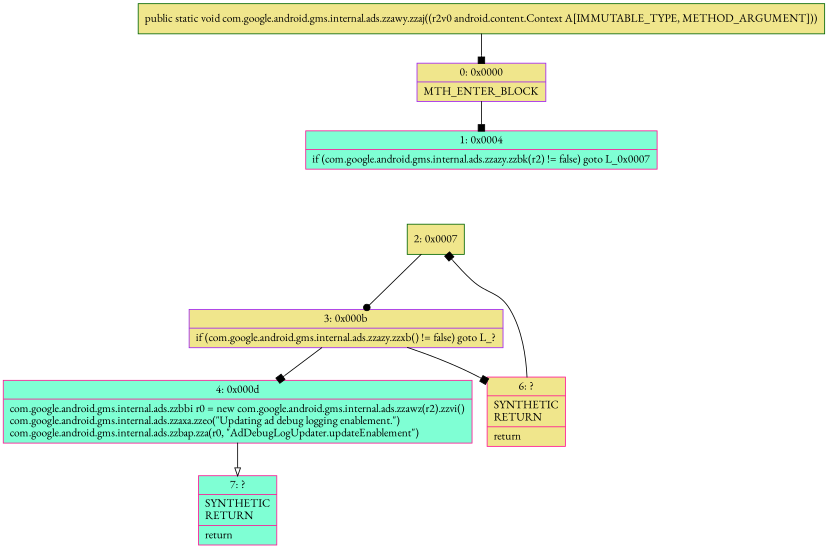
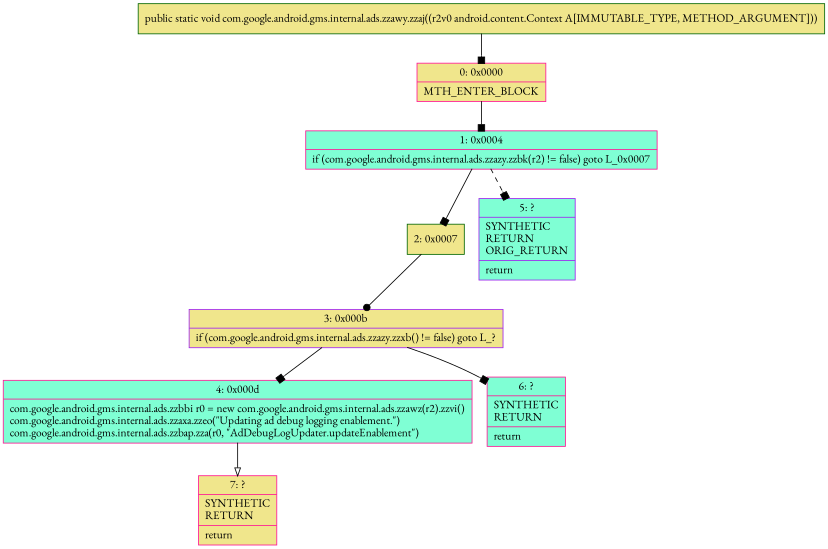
node "0: 0x0000": color purple -> deeppink
node "5: ?": added
edge "6: ?" -> "2: 0x0007": now "1: 0x0004" -> "2: 0x0007"
node "6: ?": fillcolor khaki -> aquamarine
node "7: ?": fillcolor aquamarine -> khaki
